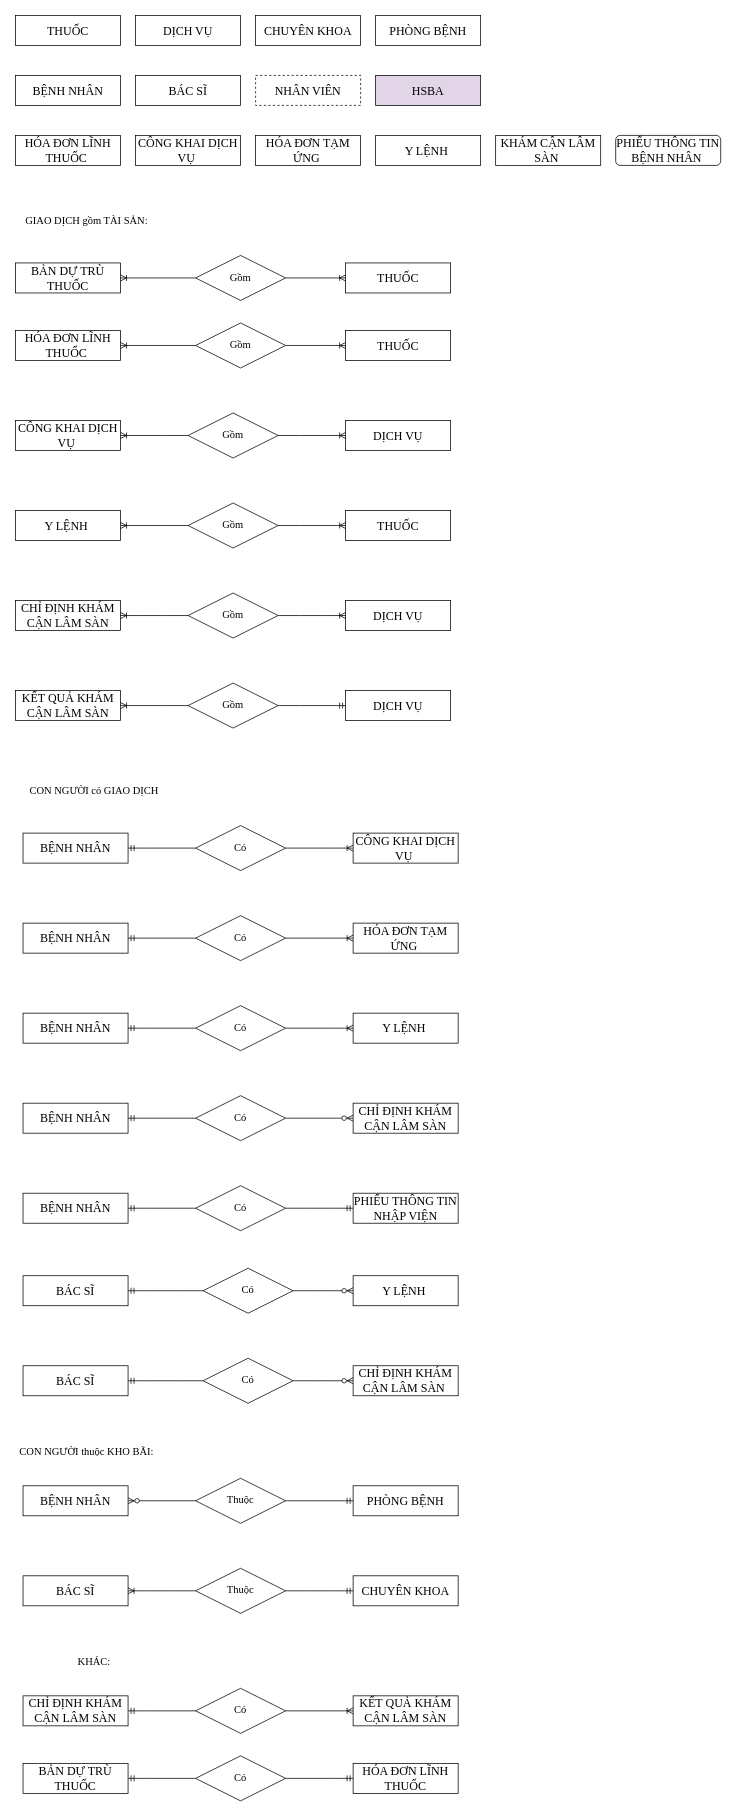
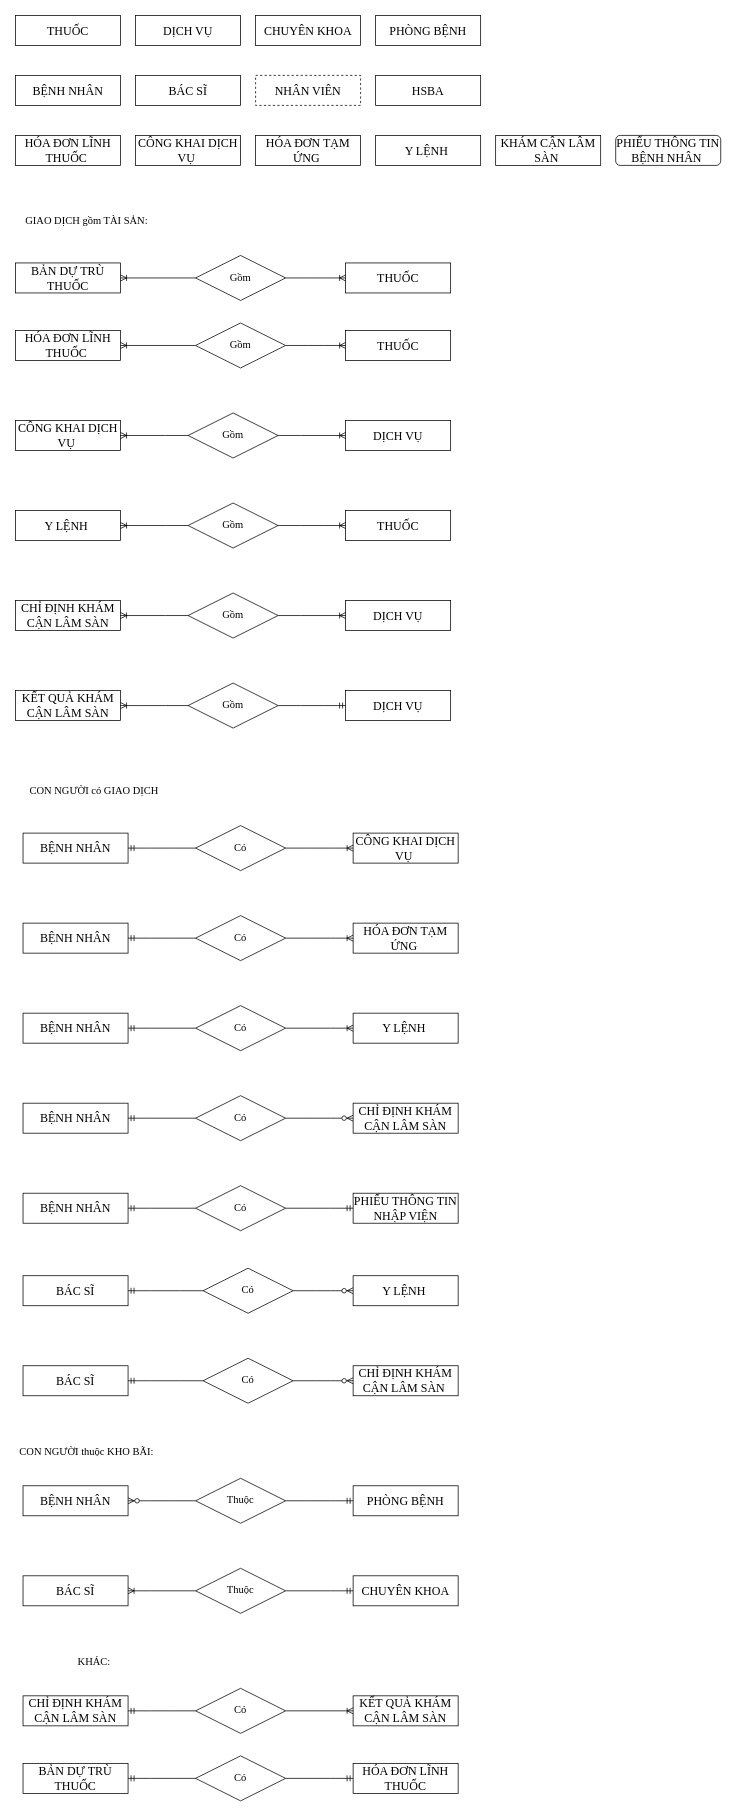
node "HSBA": fillcolor #e1d5e7 -> #ffffff
